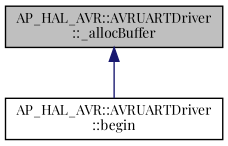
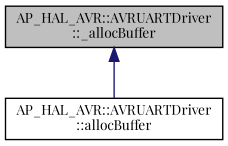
node "AP_HAL_AVR::AVRUARTDriver ::begin": label "AP_HAL_AVR::AVRUARTDriver ::begin" -> "AP_HAL_AVR::AVRUARTDriver ::allocBuffer"
